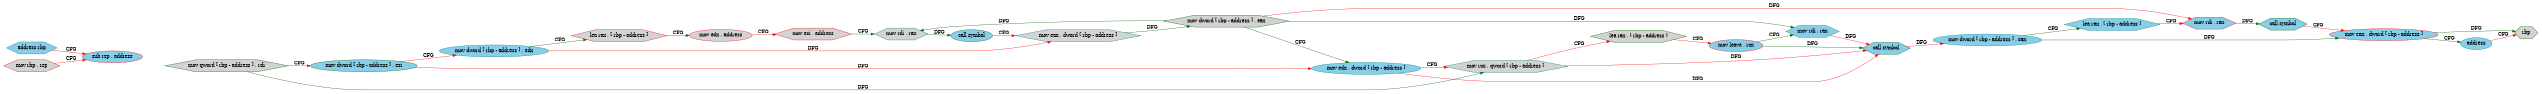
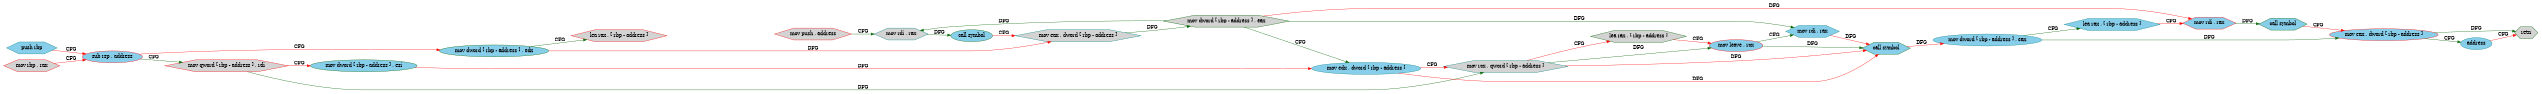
node "rbp": label "rbp" -> "retn"
node "mov esi , address": label "mov esi , address" -> "mov push , address"
node "mov edx , address": removed
node "address rbp": label "address rbp" -> "push rbp"
node "mov dword [ rbp - address ] , edx": color teal -> darkgreen
edge "mov rcx , qword [ rbp - address ]" -> "mov leave , rcx": added, label "DFG"
edge "mov dword [ rbp - address ] , esi" -> "mov dword [ rbp - address ] , edx": now "sub rsp , address" -> "mov dword [ rbp - address ] , edx"
edge "sub rsp , address" -> "mov qword [ rbp - address ] , rdi": added, label "CFG"
node "mov rbp , rsp": label "mov rbp , rsp" -> "mov rbp , rax"
node "mov qword [ rbp - address ] , rdi": color darkgreen -> red
